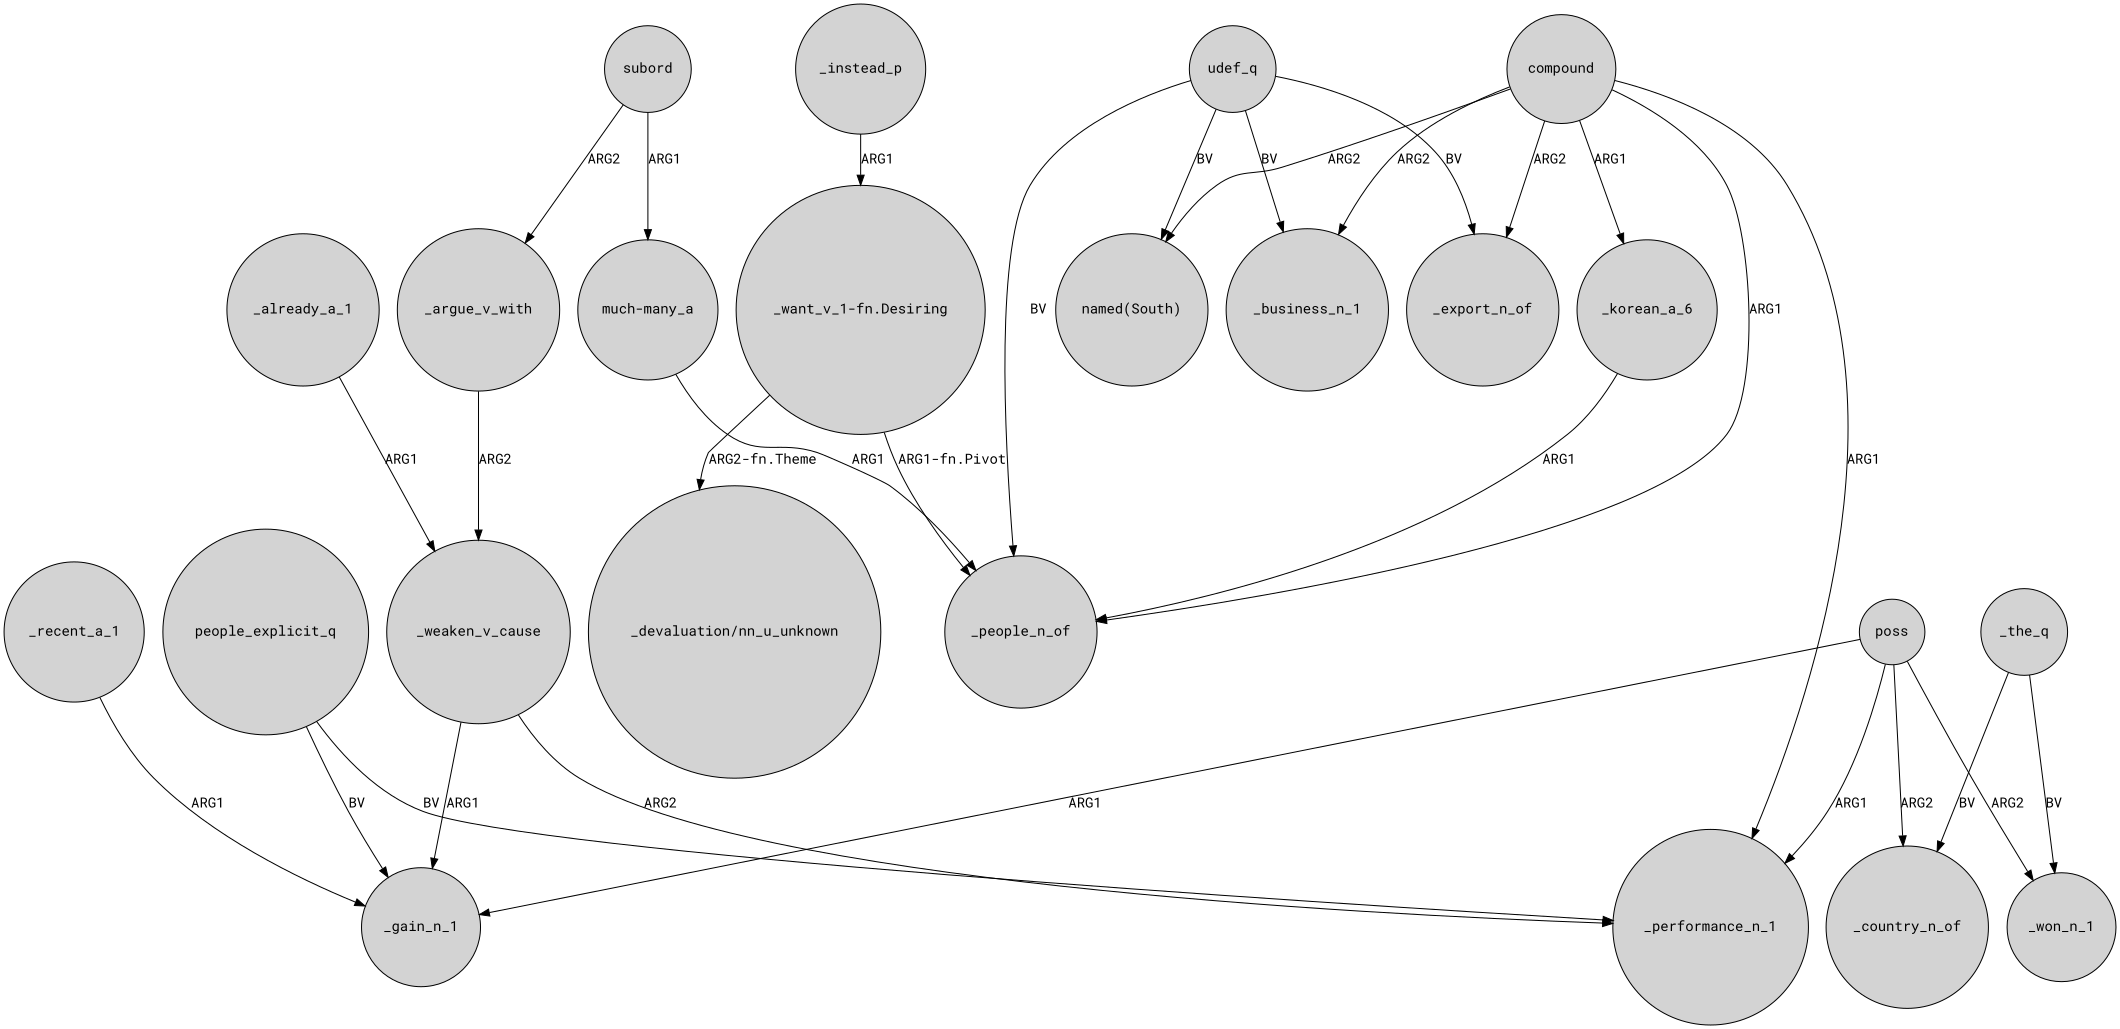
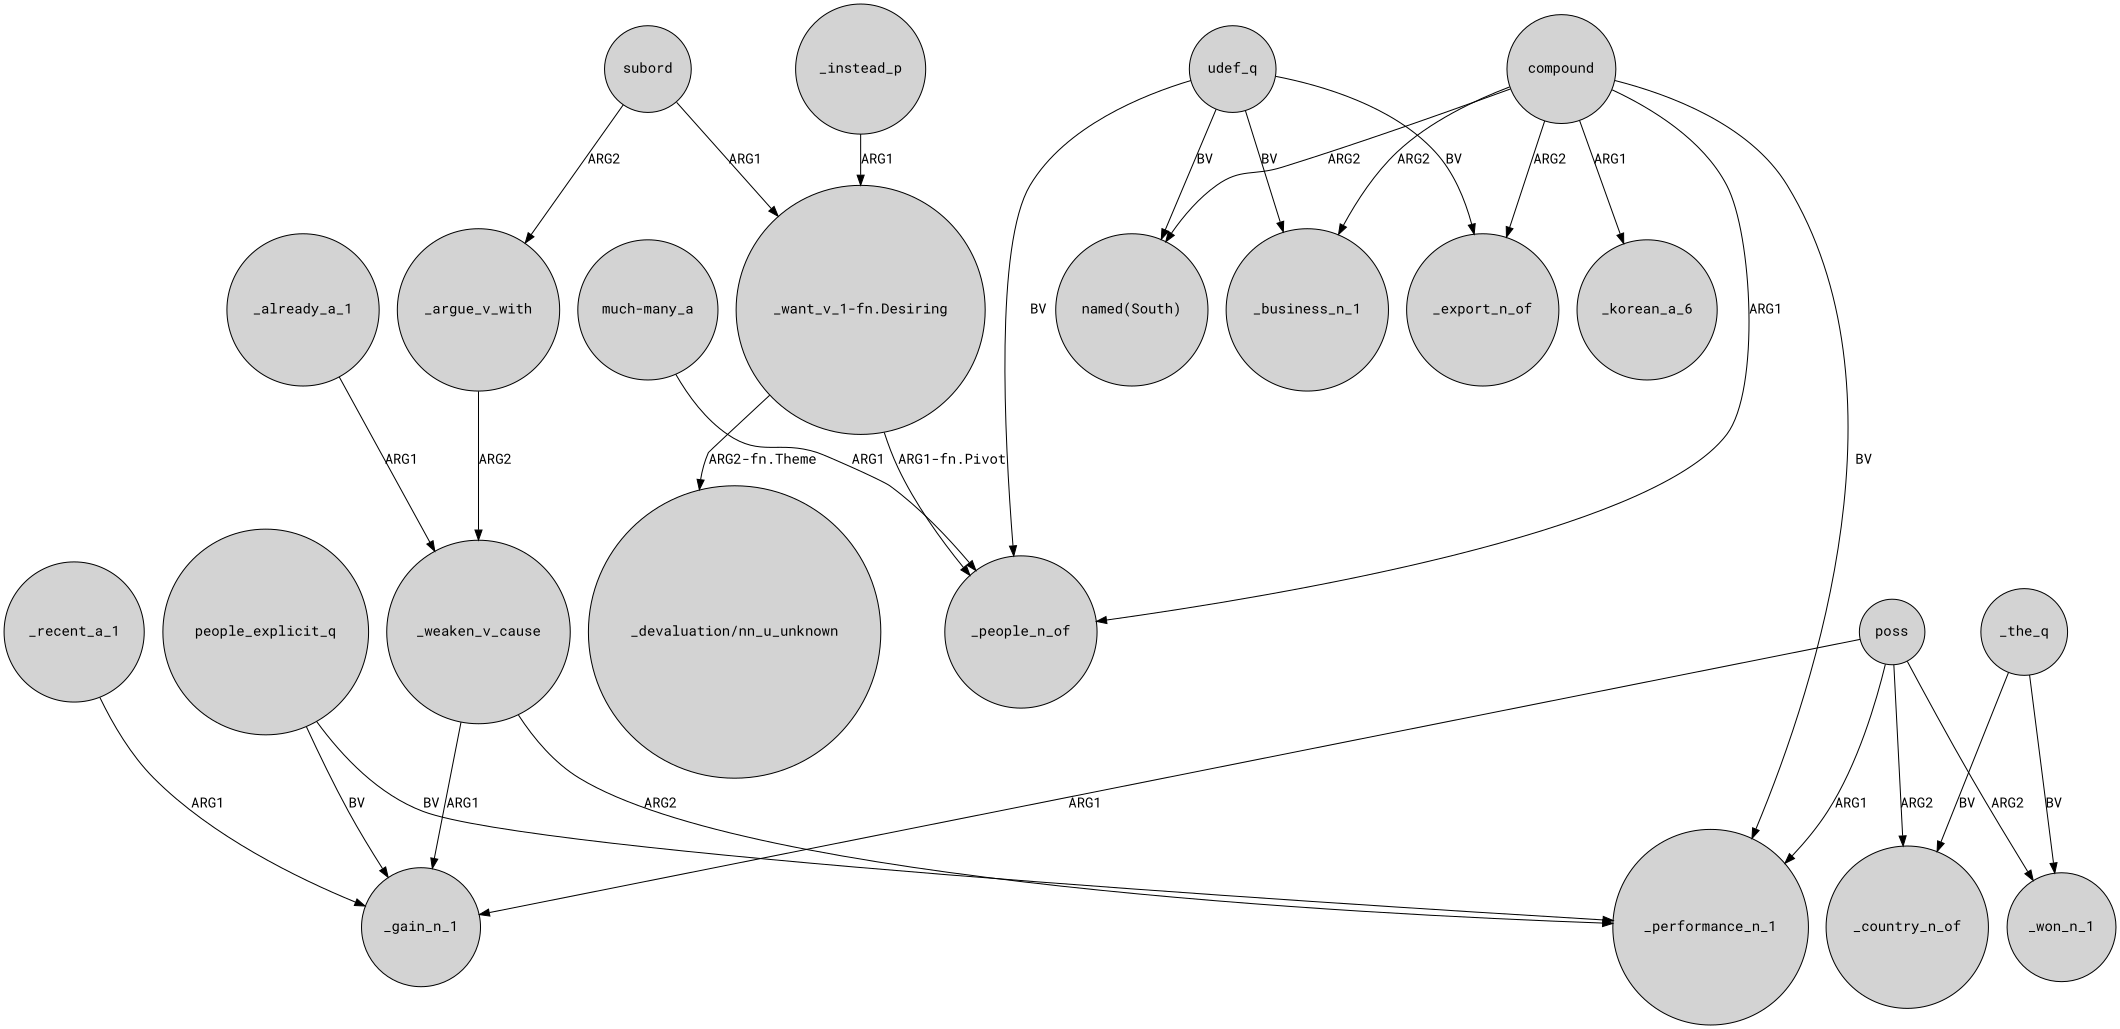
edge "subord" -> "much-many_a": now "subord" -> "_want_v_1-fn.Desiring"
edge "compound" -> "_performance_n_1": label "ARG1" -> "BV"
edge "_korean_a_6" -> "_people_n_of": removed, label "ARG1"
